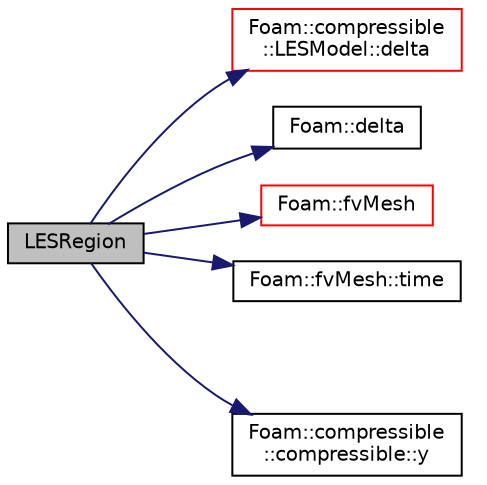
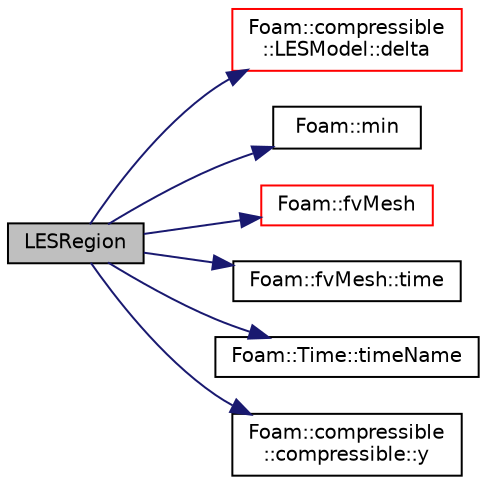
node "Foam::delta": label "Foam::delta" -> "Foam::min"
node "Foam::Time::timeName": added
